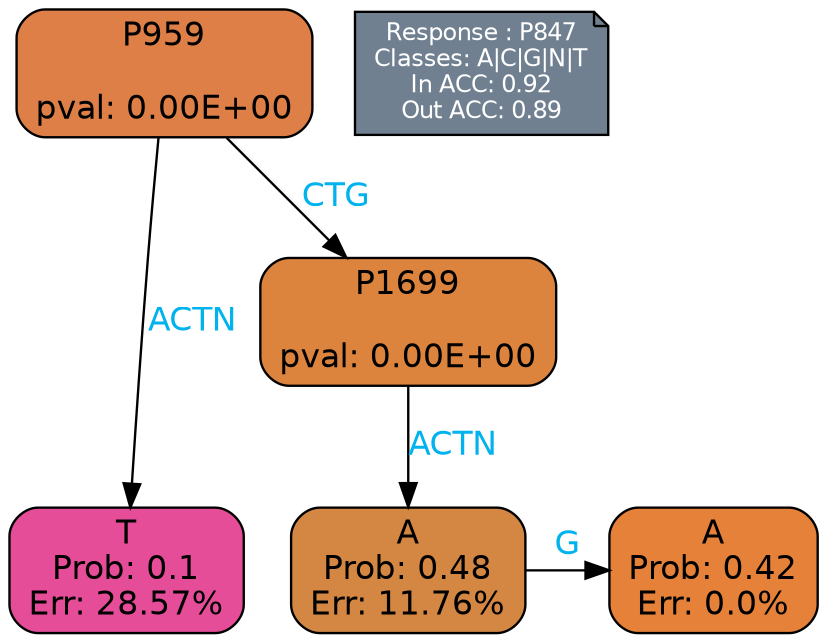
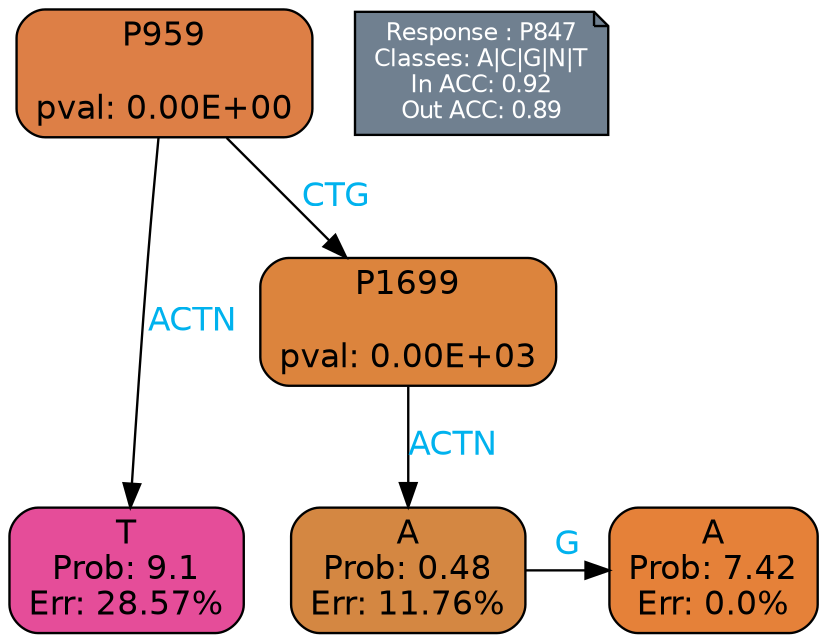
node "P1699 pval: 0.00E+00": label "P1699 pval: 0.00E+00" -> "P1699 pval: 0.00E+03"
node "T Prob: 0.1 Err: 28.57%": label "T Prob: 0.1 Err: 28.57%" -> "T Prob: 9.1 Err: 28.57%"
node "A Prob: 0.42 Err: 0.0%": label "A Prob: 0.42 Err: 0.0%" -> "A Prob: 7.42 Err: 0.0%"
